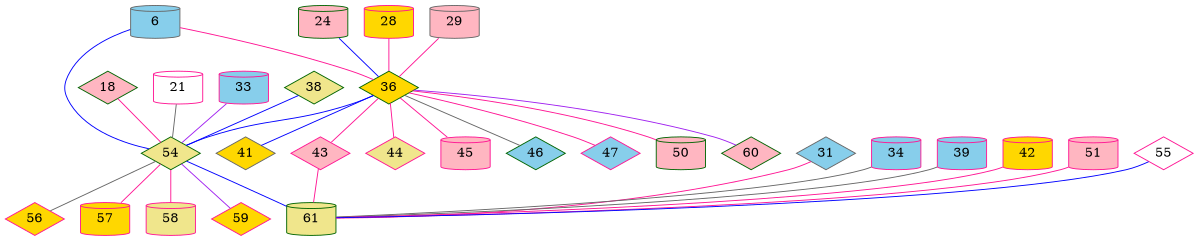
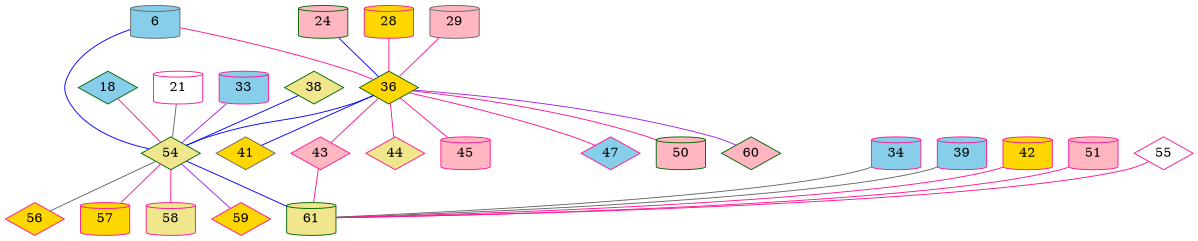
node "18": fillcolor lightpink -> skyblue
node "46": removed
node "31": removed
edge "55" -- "61": color blue -> deeppink
